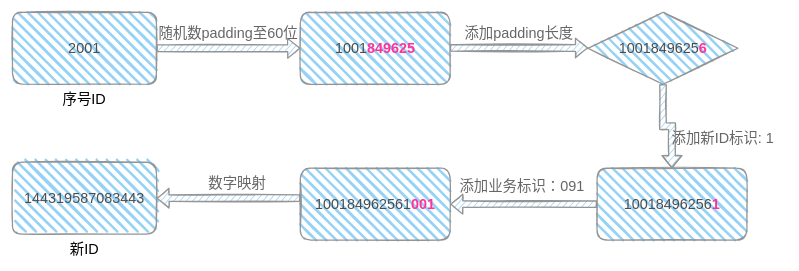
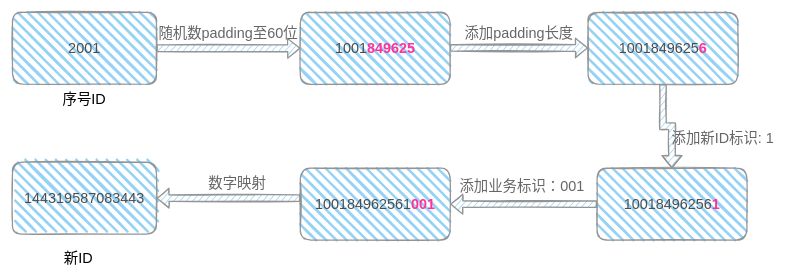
node "10018496256": shape diamond -> rounded rectangle
node "添加业务标识：091": label "添加业务标识：091" -> "添加业务标识：001"
node "新ID": moved (84, 249) -> (78, 258)
